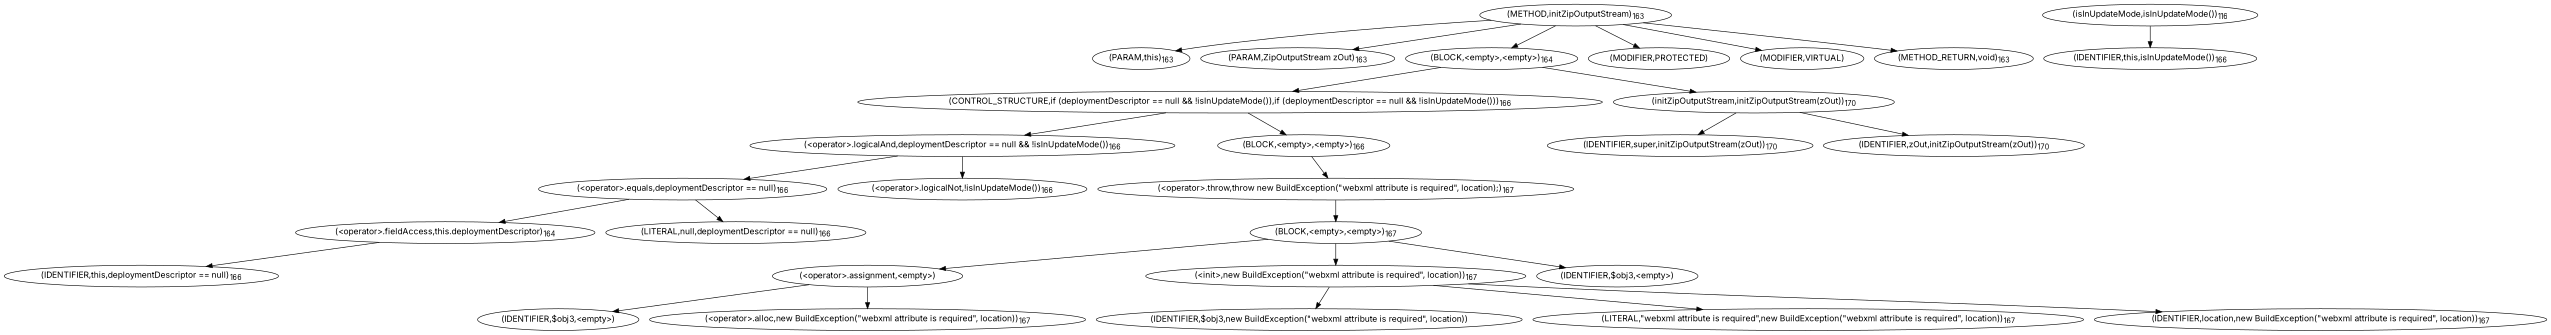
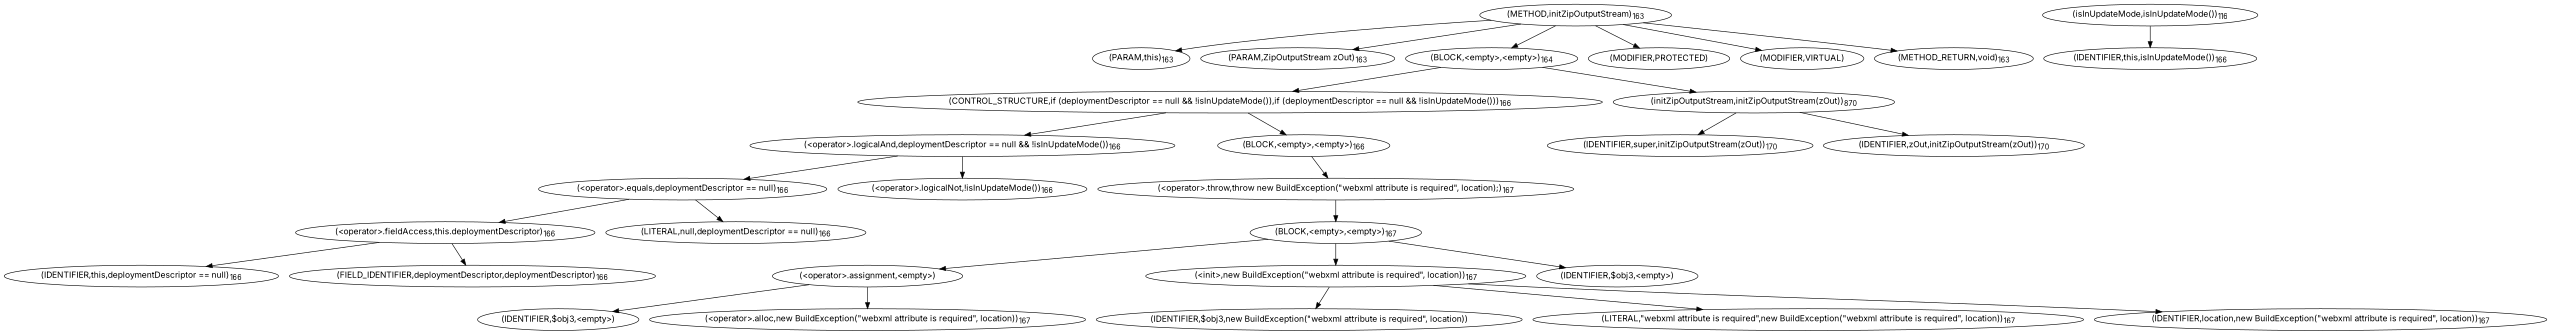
node "(initZipOutputStream,initZipOutputStream(zOut))": text "170" -> "870"
node "(<operator>.fieldAccess,this.deploymentDescriptor)": text "164" -> "166"
node "(FIELD_IDENTIFIER,deploymentDescriptor,deploymentDescriptor)": added
